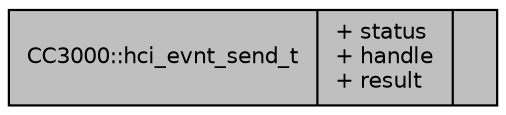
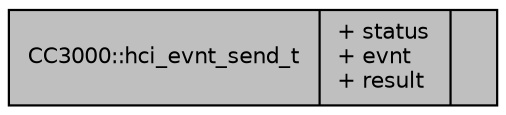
node "CC3000::hci_evnt_send_t": text "+ handle" -> "+ evnt"
